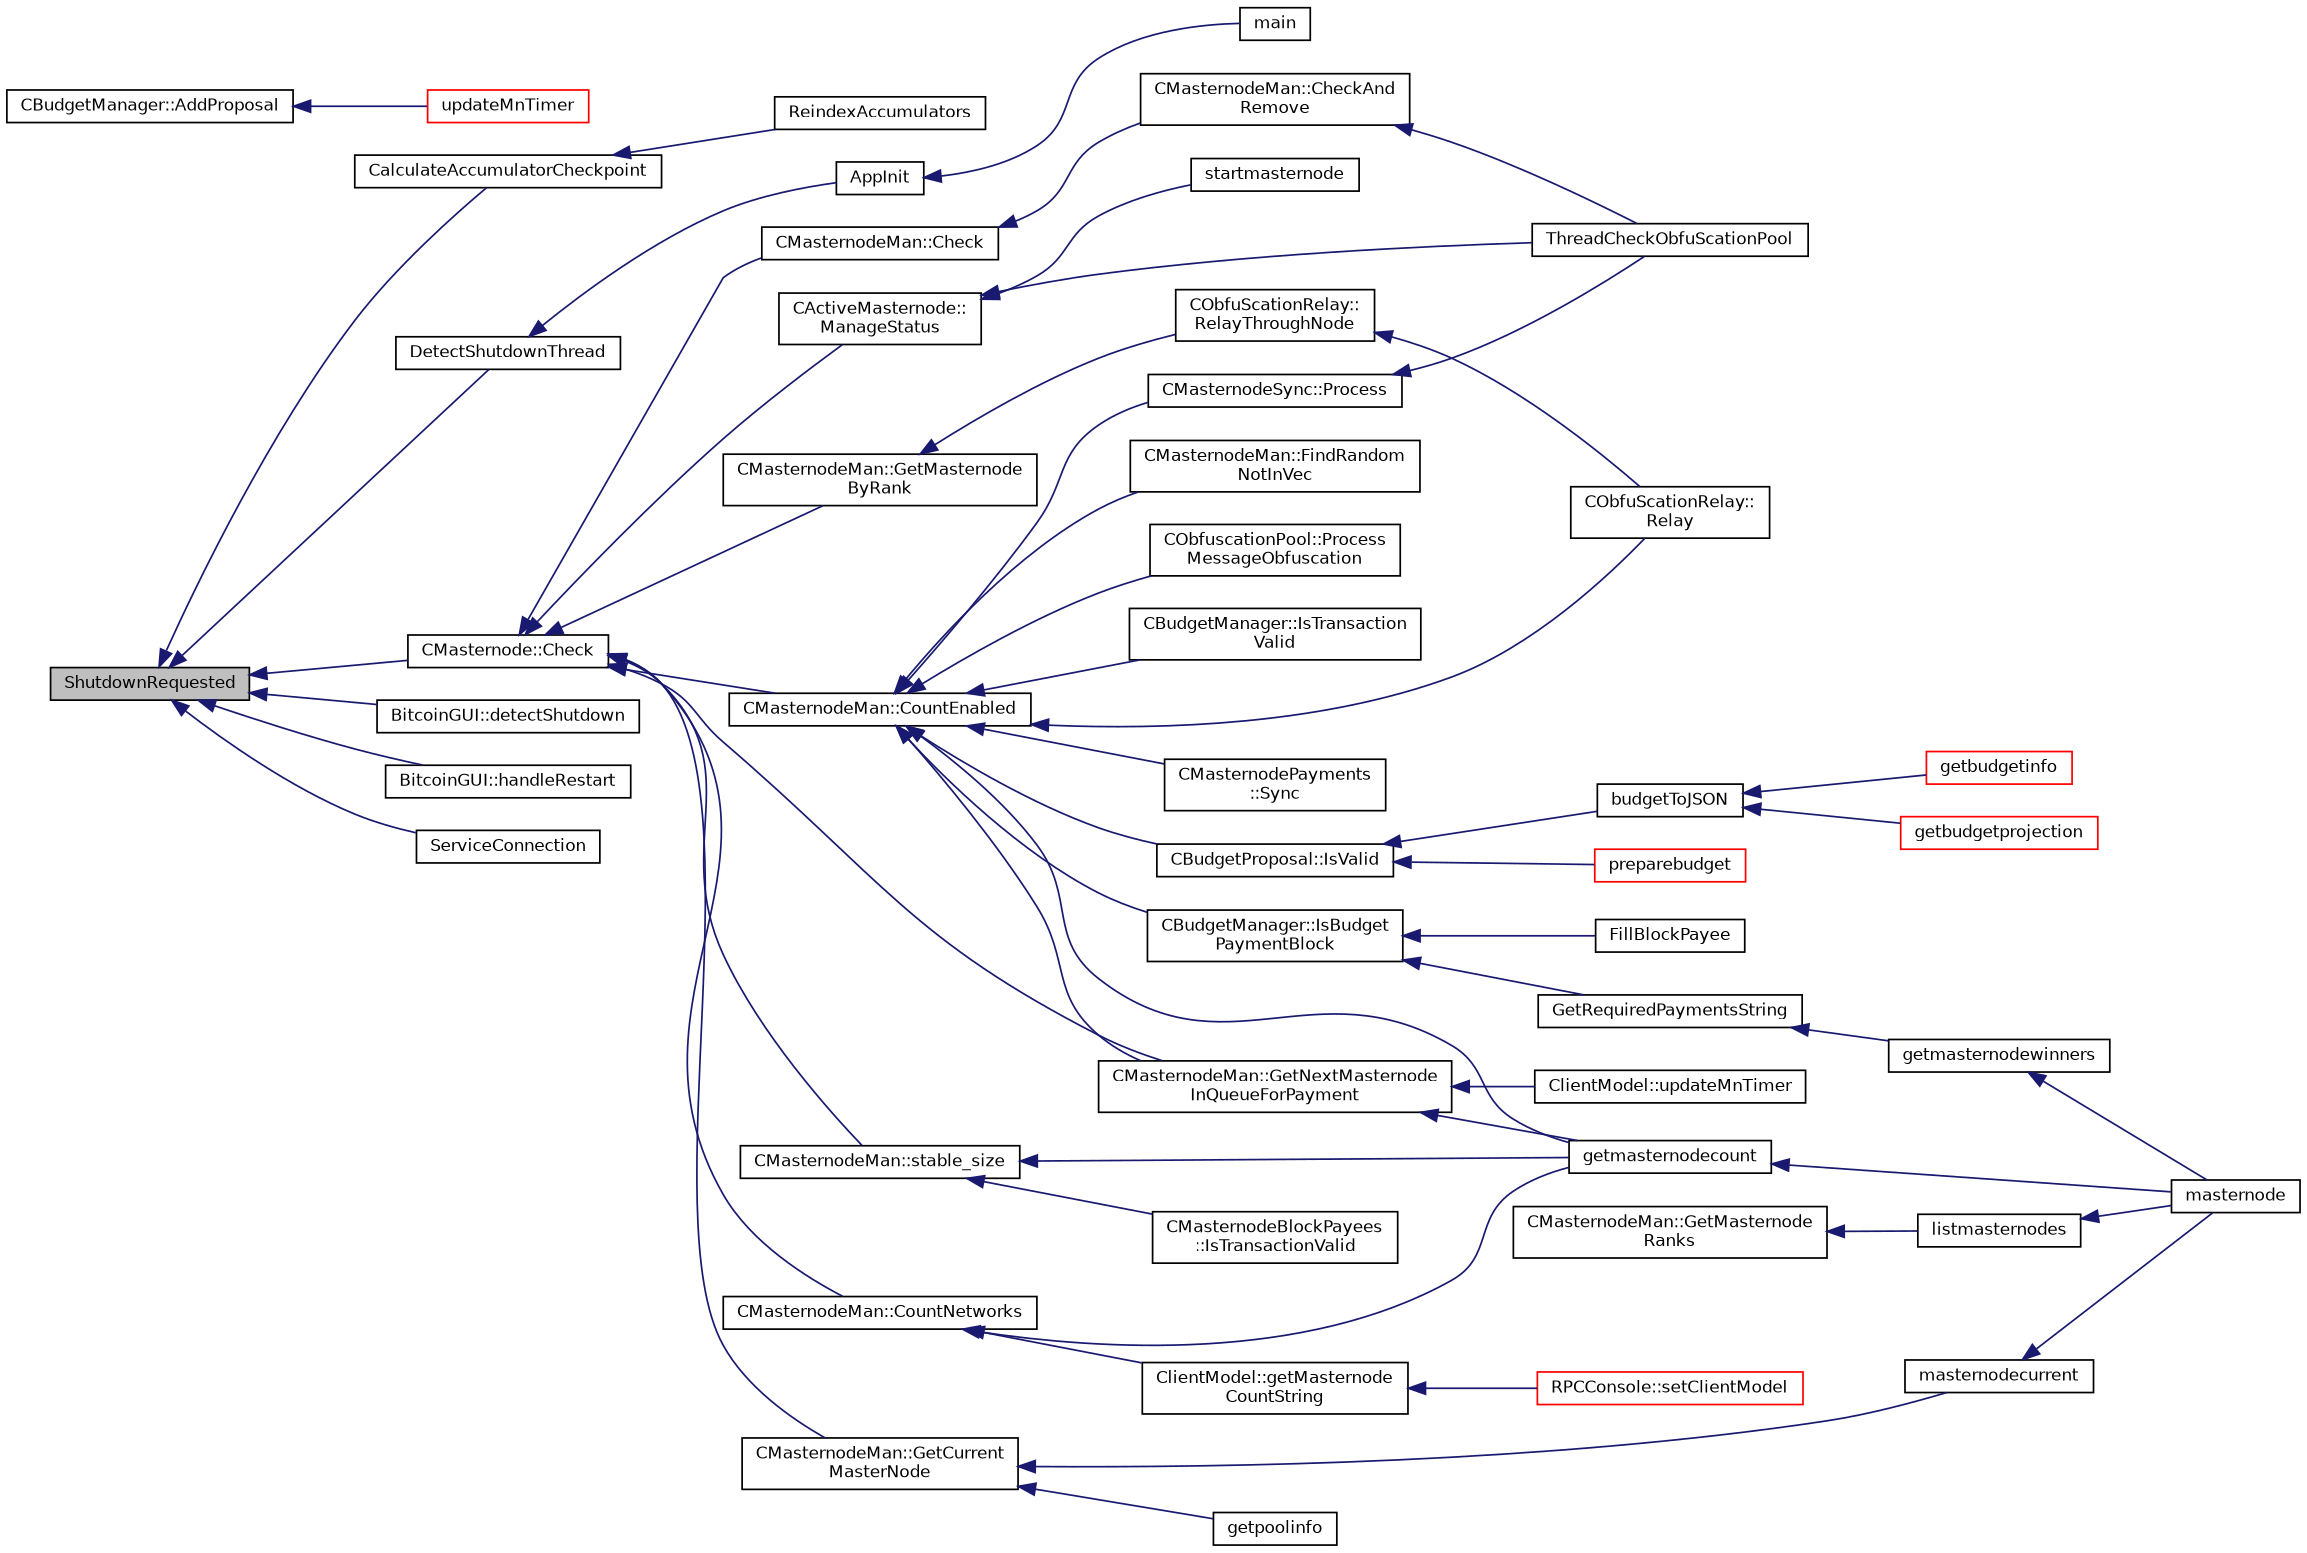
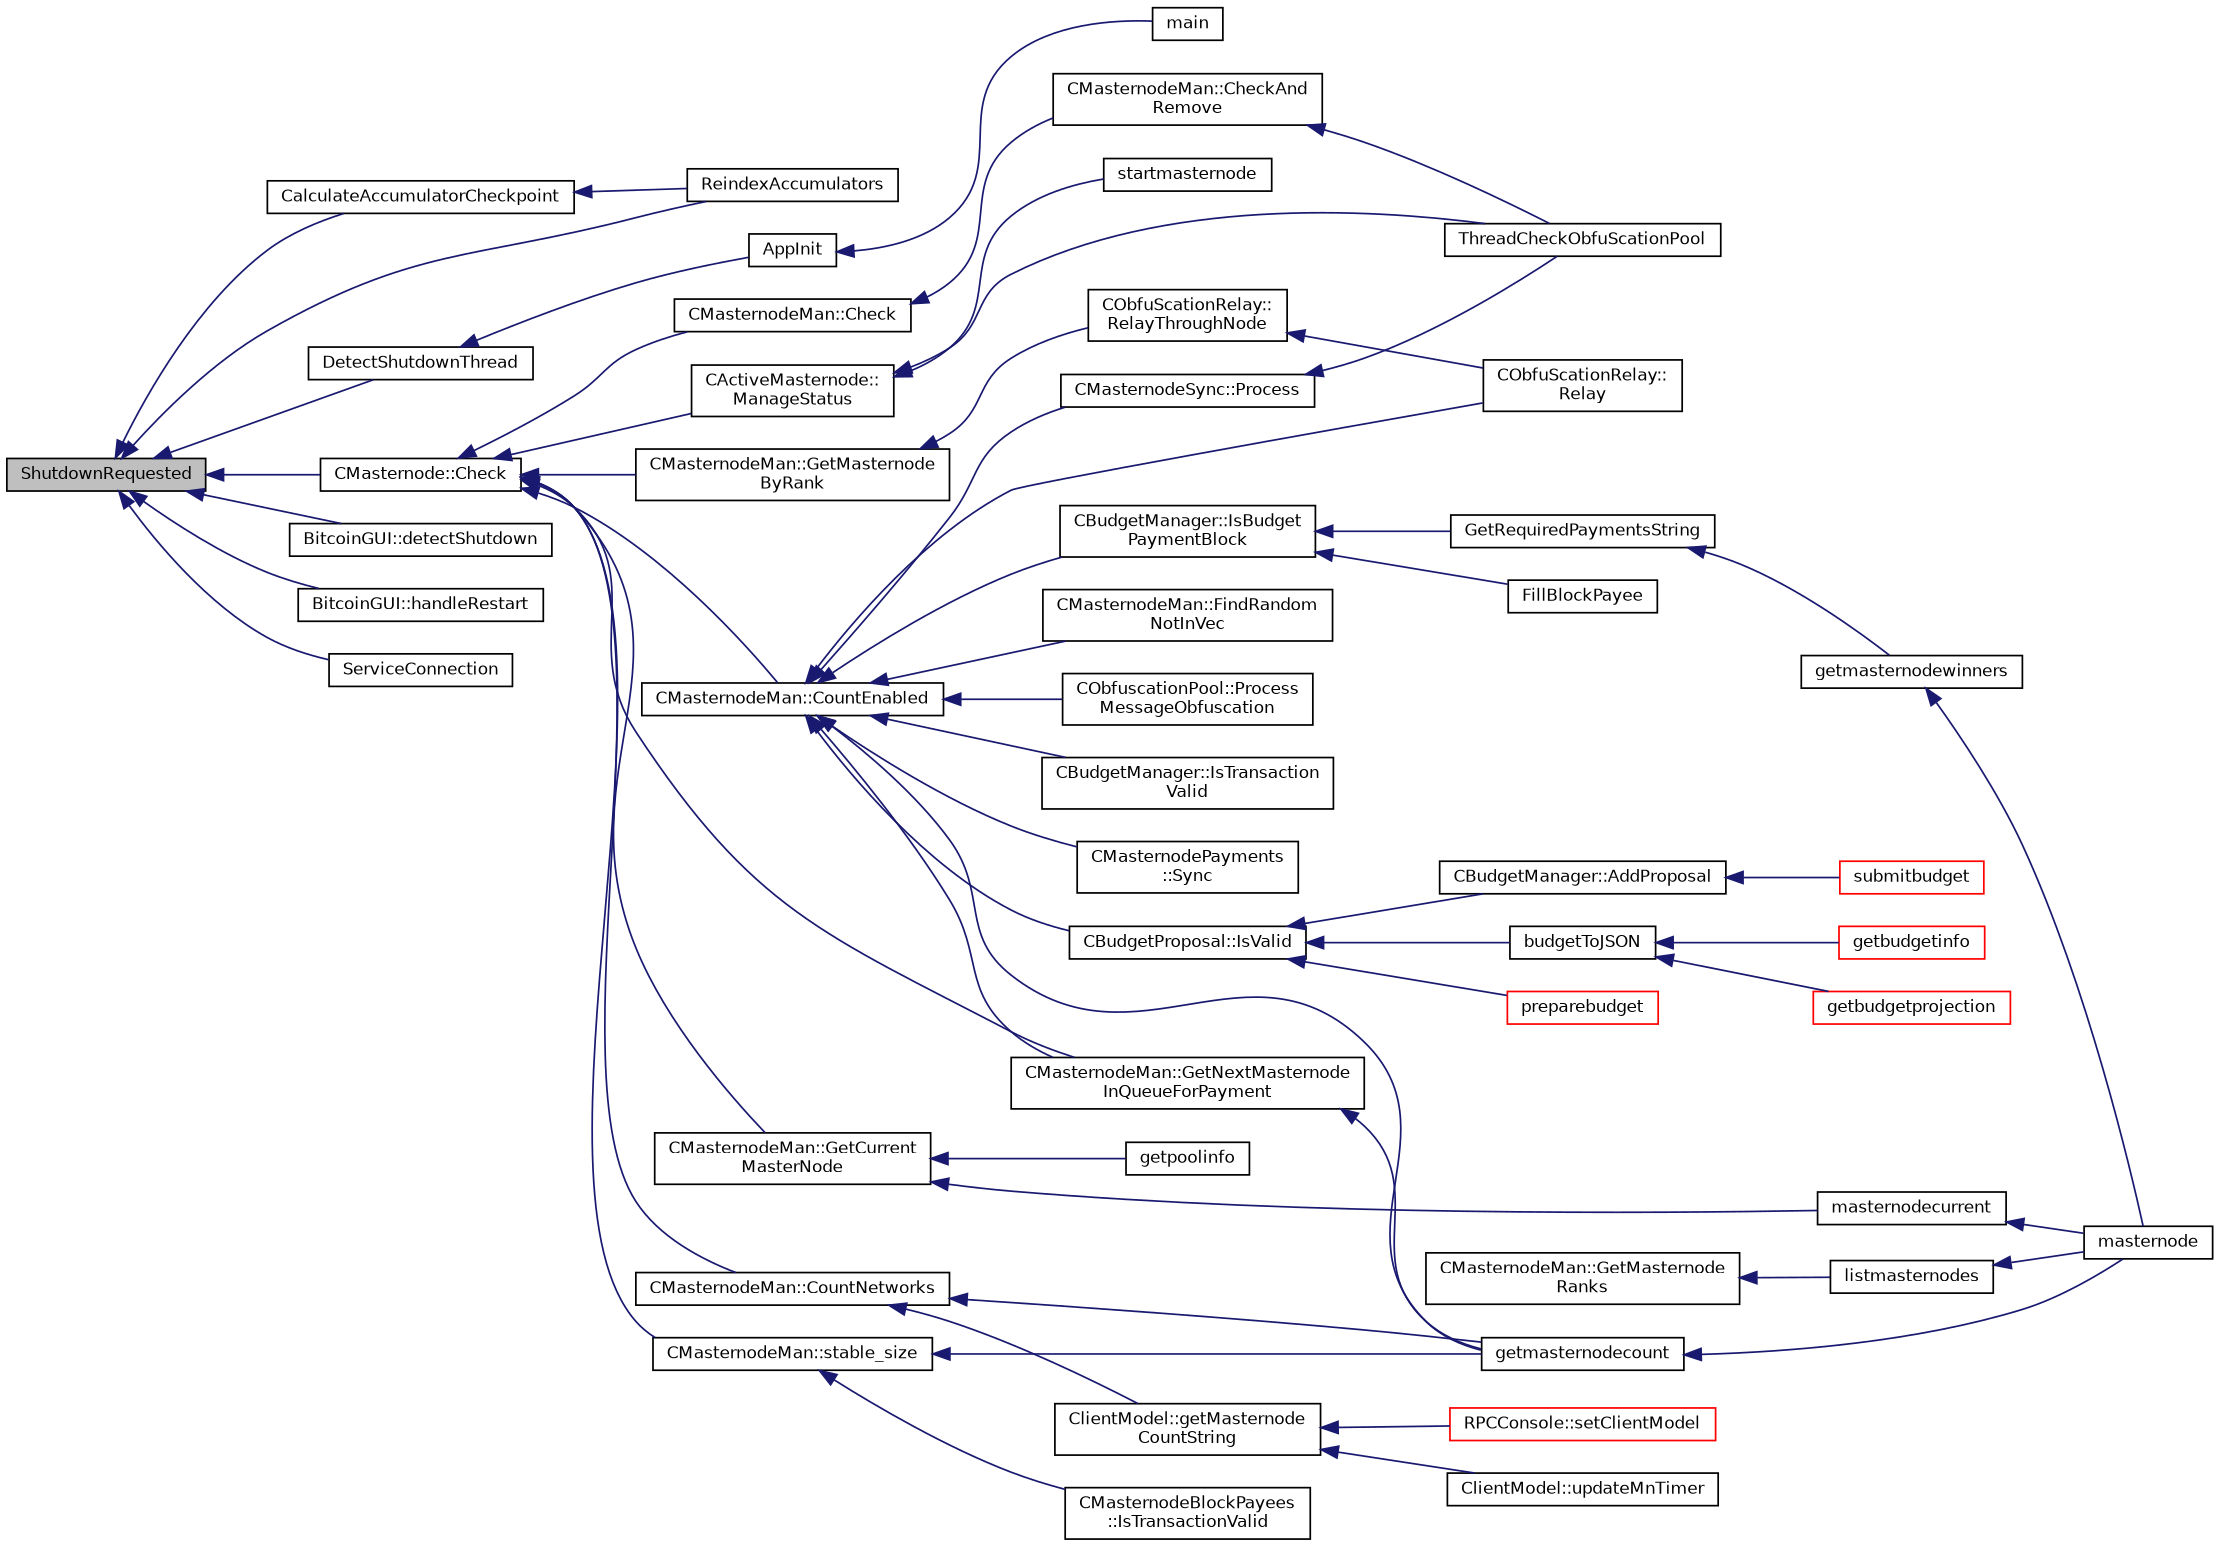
node "updateMnTimer": label "updateMnTimer" -> "submitbudget"
edge "ReindexAccumulators" -> "ShutdownRequested": added
edge "CBudgetManager::AddProposal" -> "CBudgetProposal::IsValid": added
edge "ClientModel::updateMnTimer" -> "CMasternodeMan::GetNextMasternode InQueueForPayment": now "ClientModel::updateMnTimer" -> "ClientModel::getMasternode CountString"
